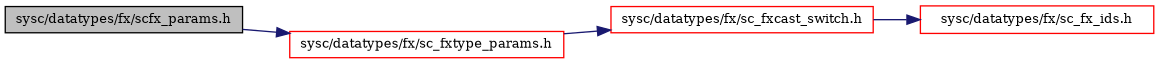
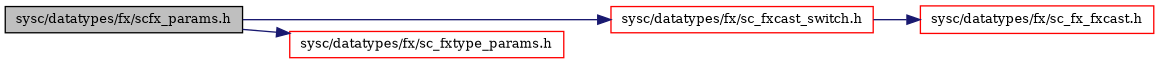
node "sysc/datatypes/fx/sc_fx_ids.h": label "sysc/datatypes/fx/sc_fx_ids.h" -> "sysc/datatypes/fx/sc_fx_fxcast.h"
edge "sysc/datatypes/fx/sc_fxtype_params.h" -> "sysc/datatypes/fx/sc_fxcast_switch.h": now "sysc/datatypes/fx/scfx_params.h" -> "sysc/datatypes/fx/sc_fxcast_switch.h"
